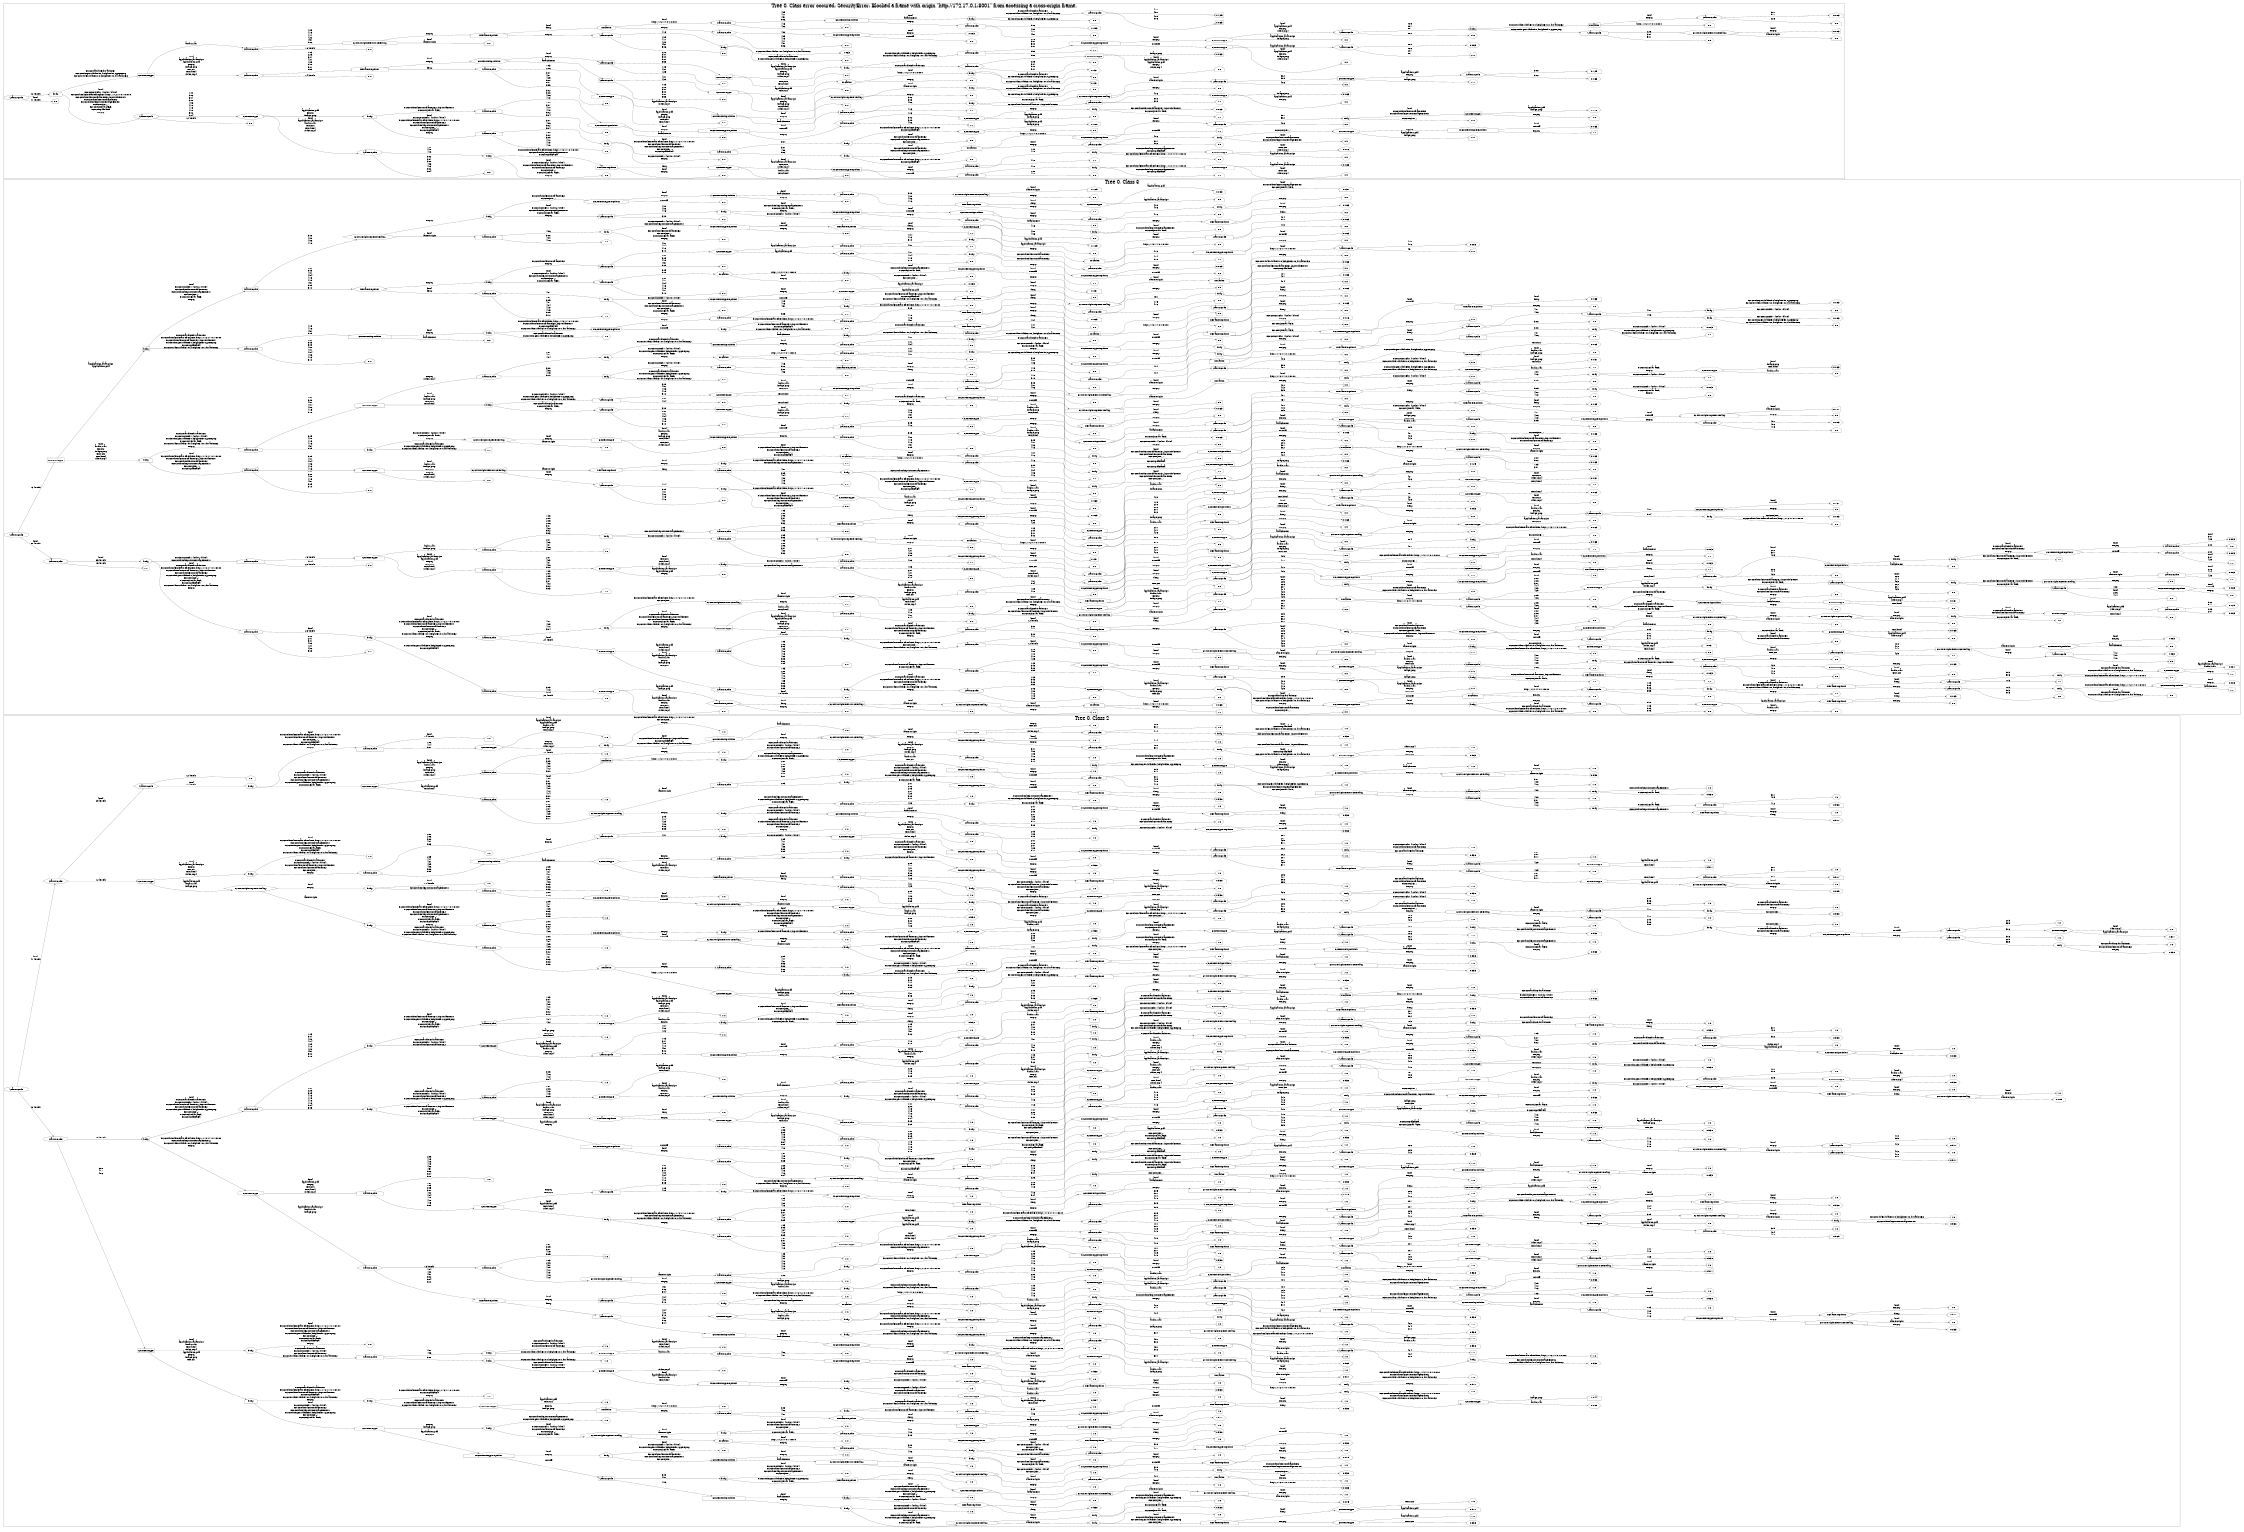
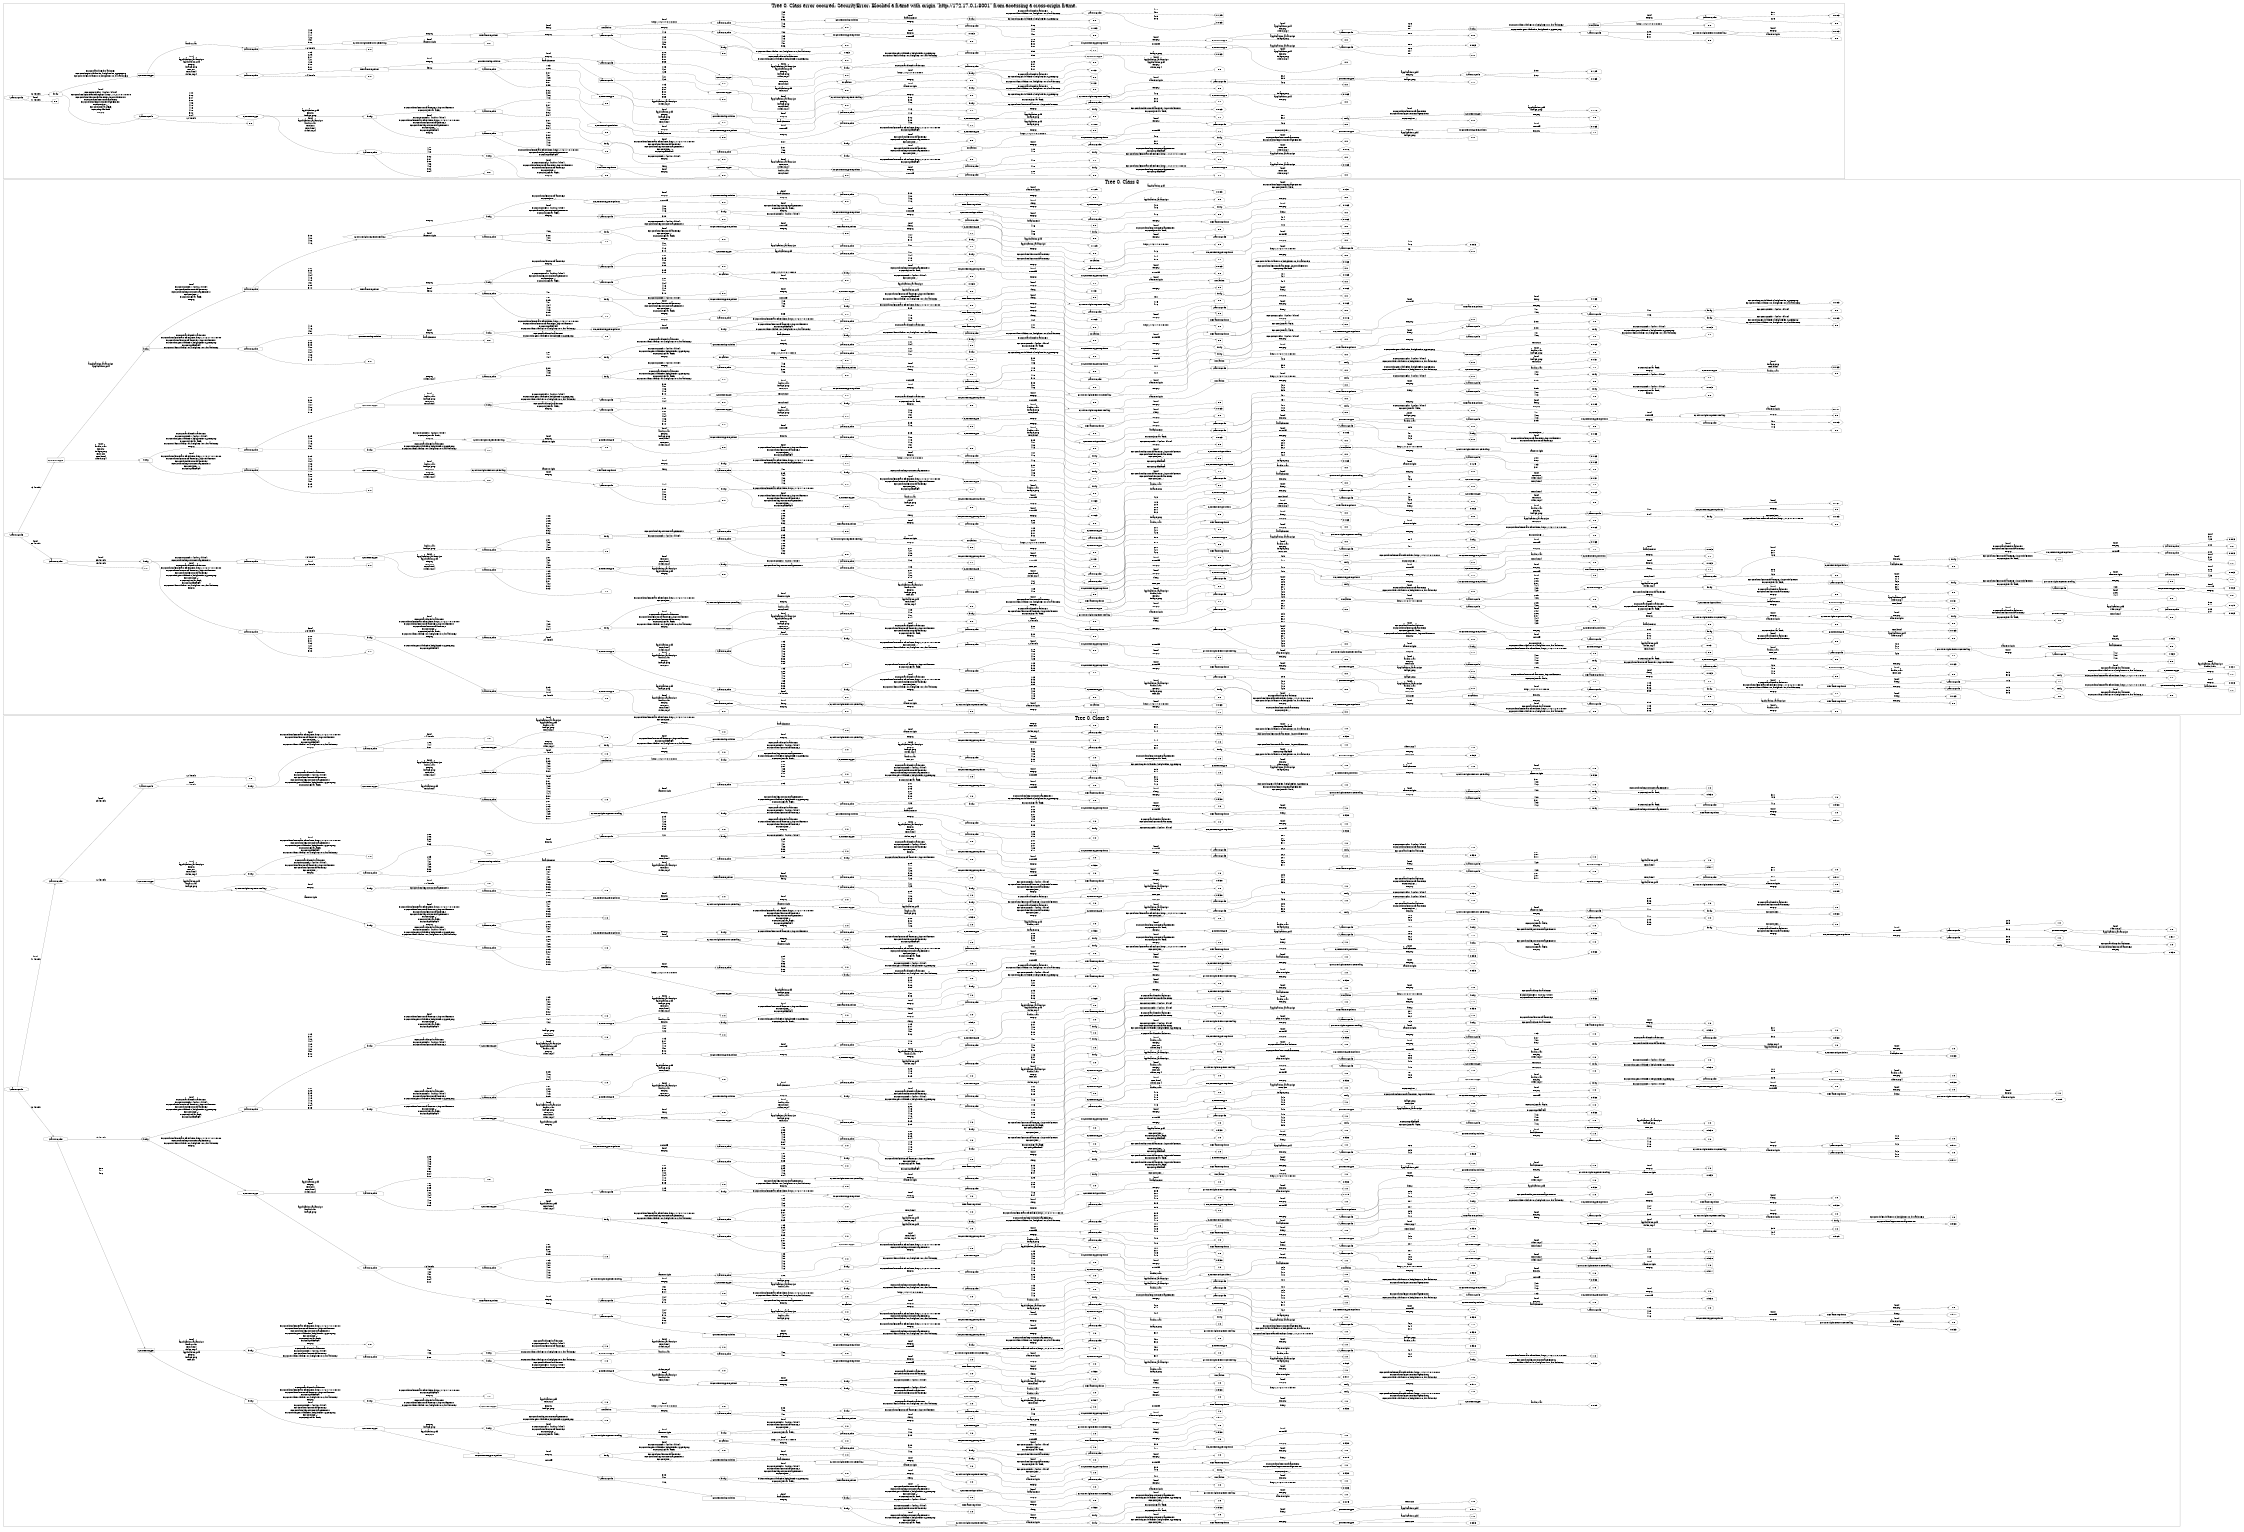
node "0.188": removed
node "0.944": removed
